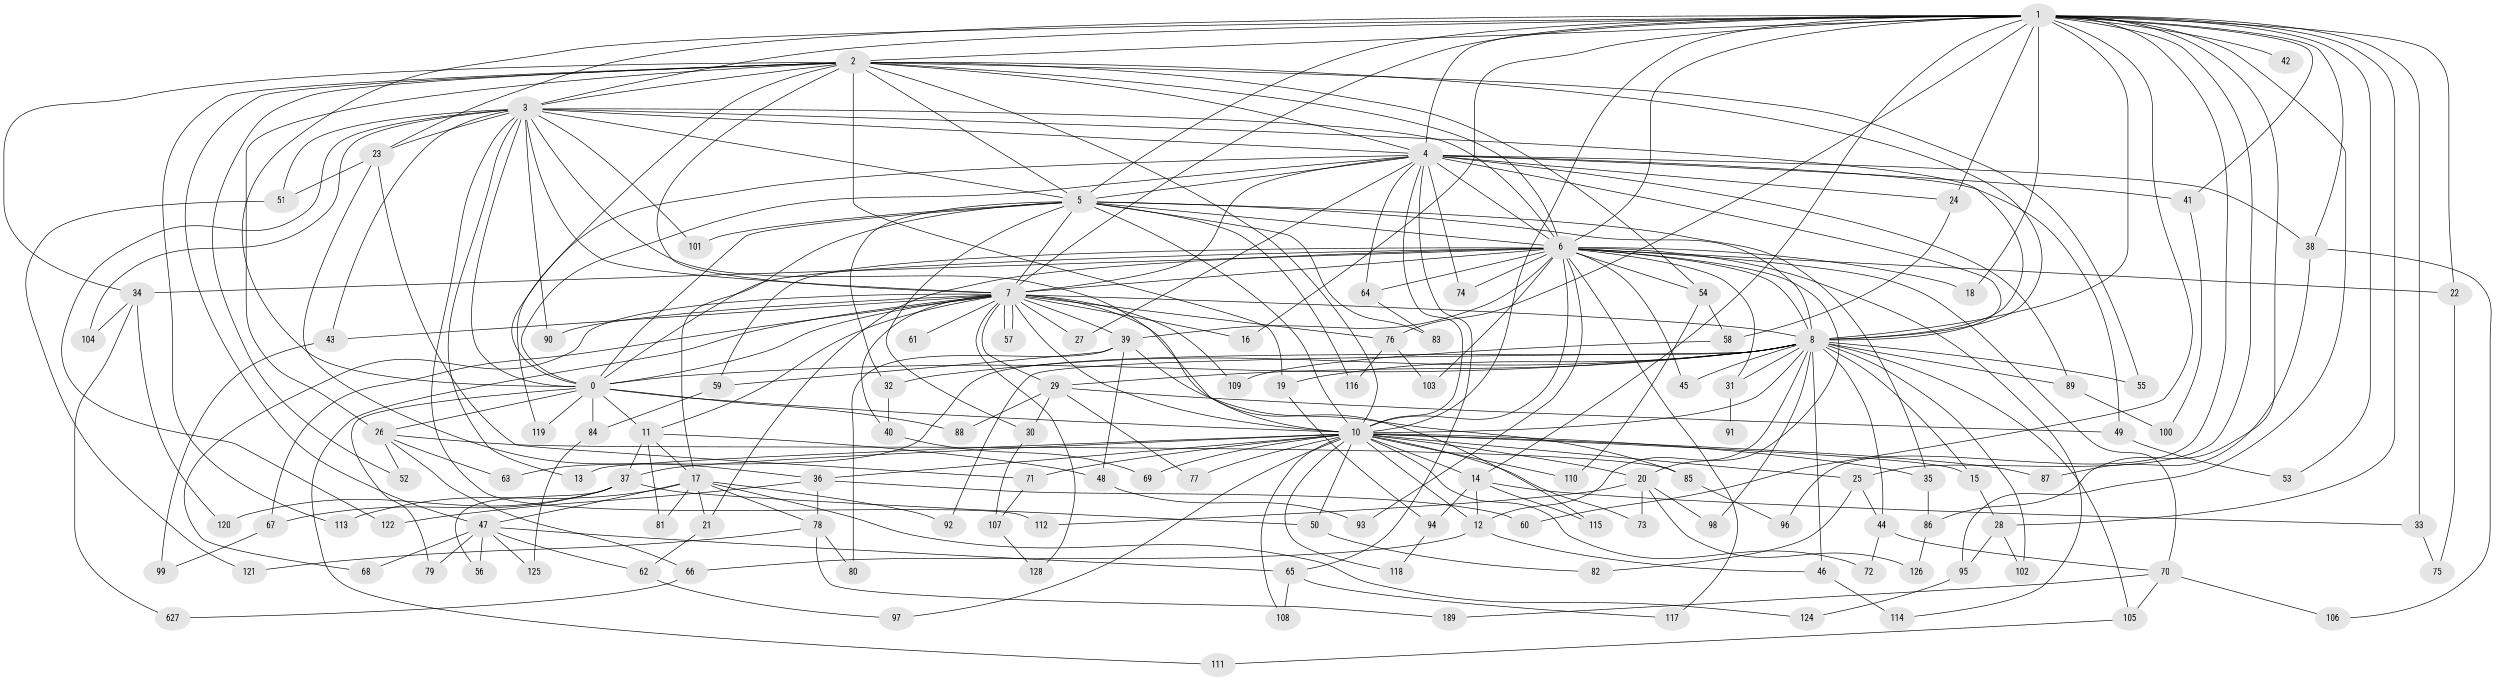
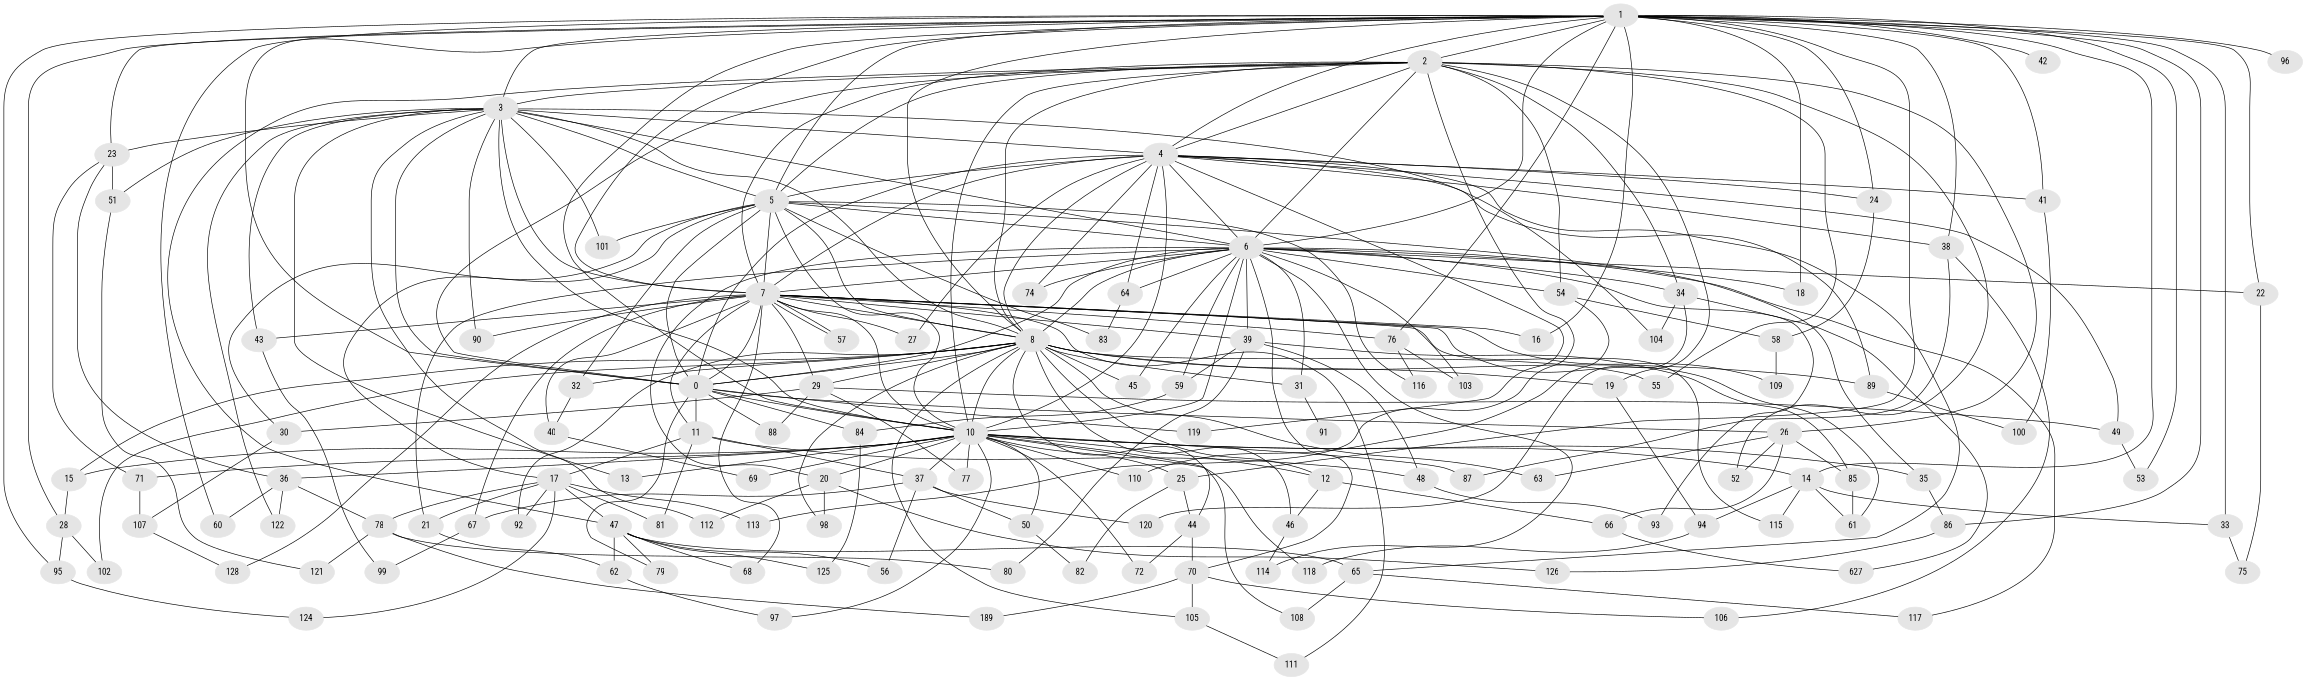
edge "14" -- "12": now "14" -- "61"
edge "85" -- "96": now "85" -- "61"
node "73": removed
